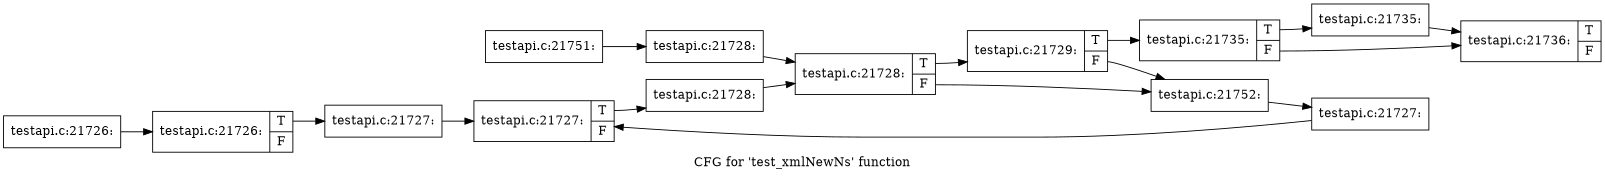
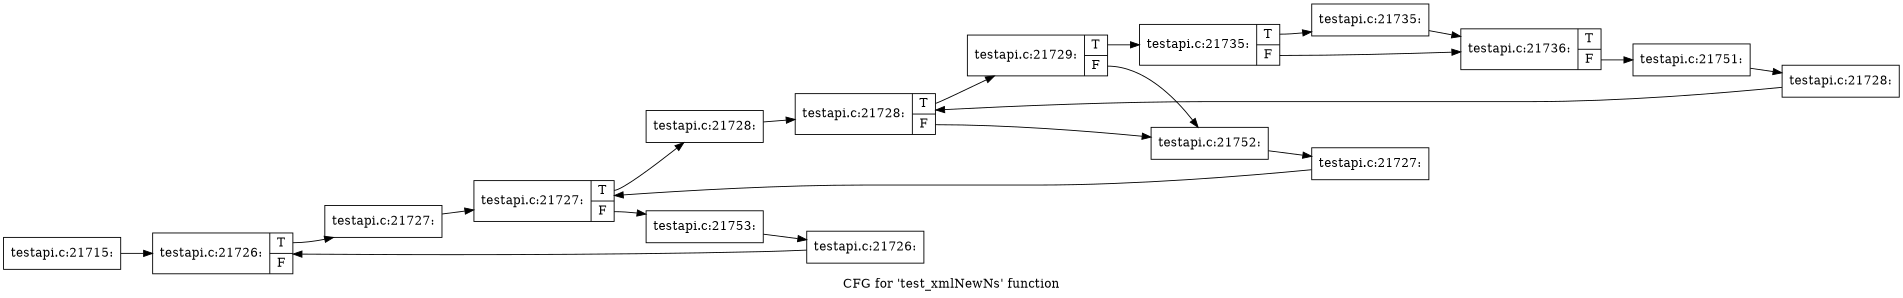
edge "testapi.c:21736:" -> "testapi.c:21751:": added
node "testapi.c:21753:": added
node "testapi.c:21715:": added
